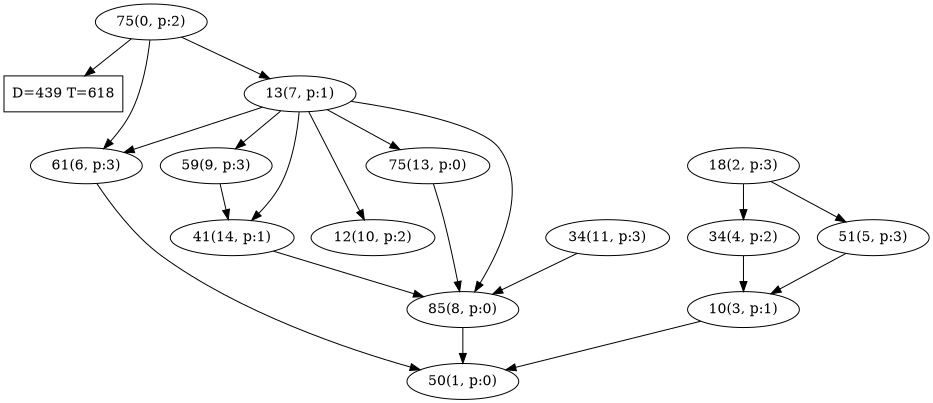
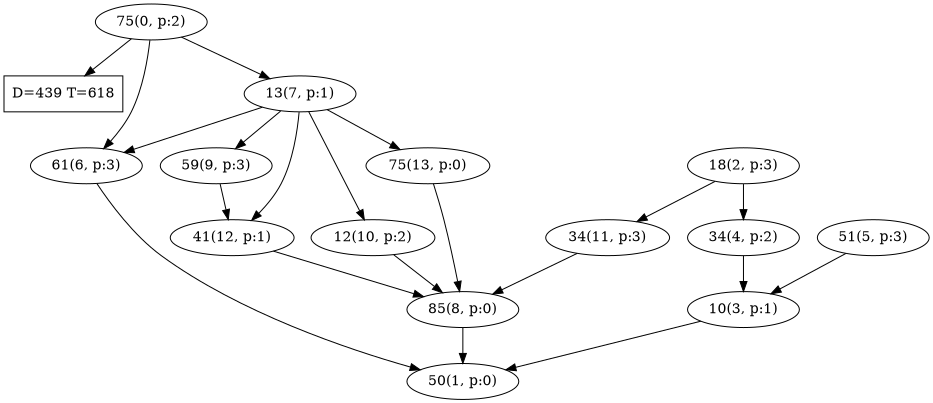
edge "13(7, p:1)" -> "85(8, p:0)": now "12(10, p:2)" -> "85(8, p:0)"
edge "18(2, p:3)" -> "51(5, p:3)": now "18(2, p:3)" -> "34(11, p:3)"
node "41(14, p:1)": label "41(14, p:1)" -> "41(12, p:1)"
